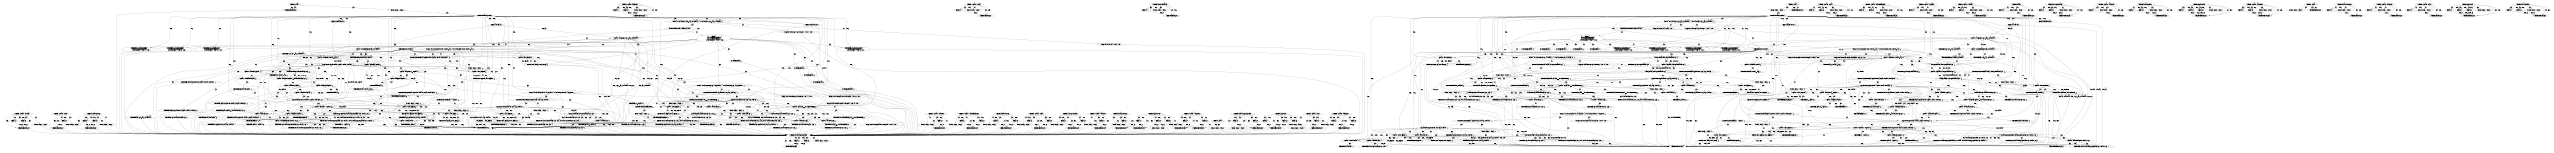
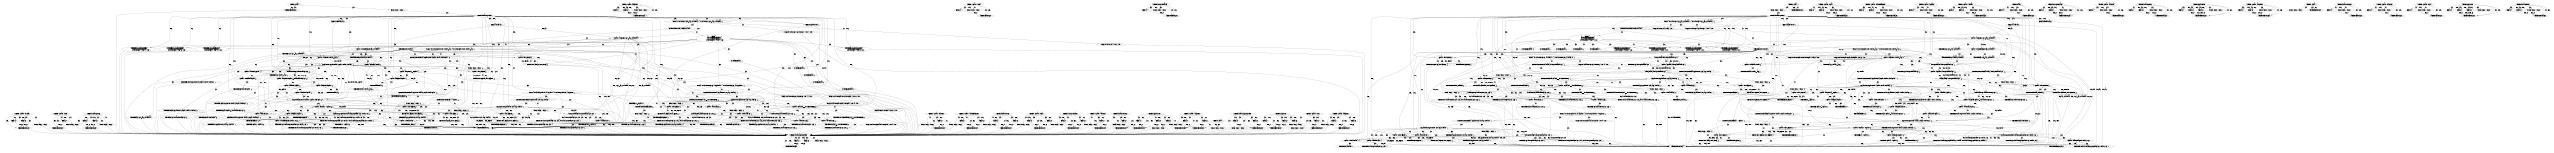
node "<(LOCAL,unsigned n: unsigned)<SUB>30</SUB>>": added
